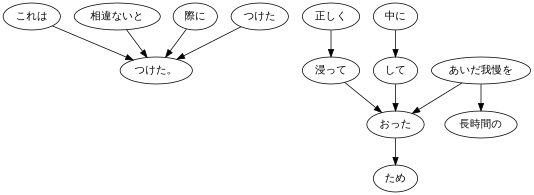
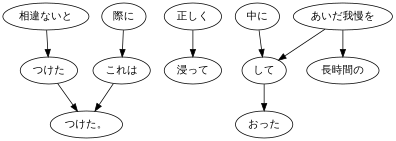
edge "相違ないと" -> "つけた。": now "相違ないと" -> "つけた"
edge "際に" -> "つけた。": now "際に" -> "これは"
edge "浸って" -> "おった": removed
edge "あいだ我慢を" -> "おった": now "あいだ我慢を" -> "して"
node "ため": removed
